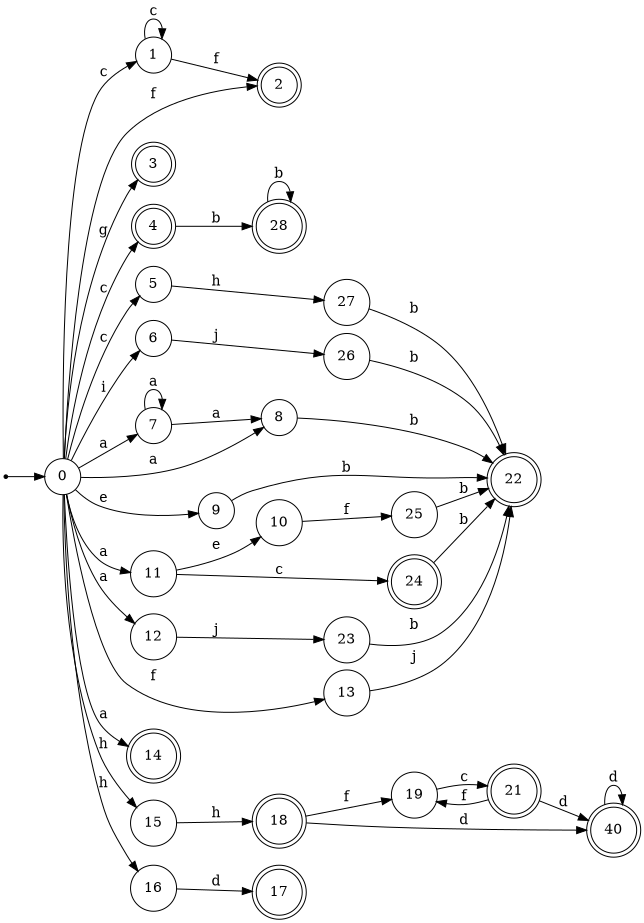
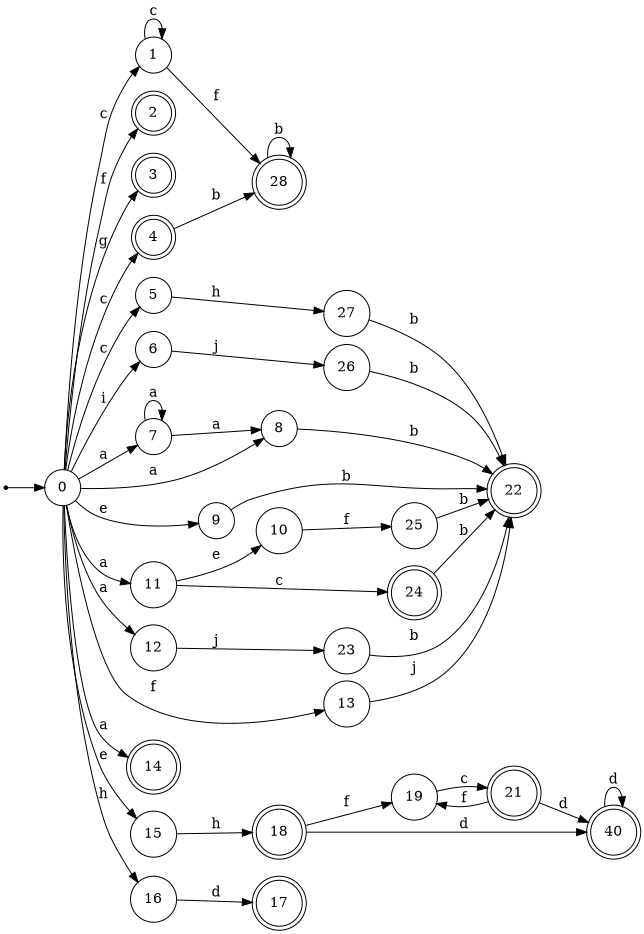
edge "1" -> "2": now "1" -> "28"
edge "0" -> "15": label "h" -> "e"
